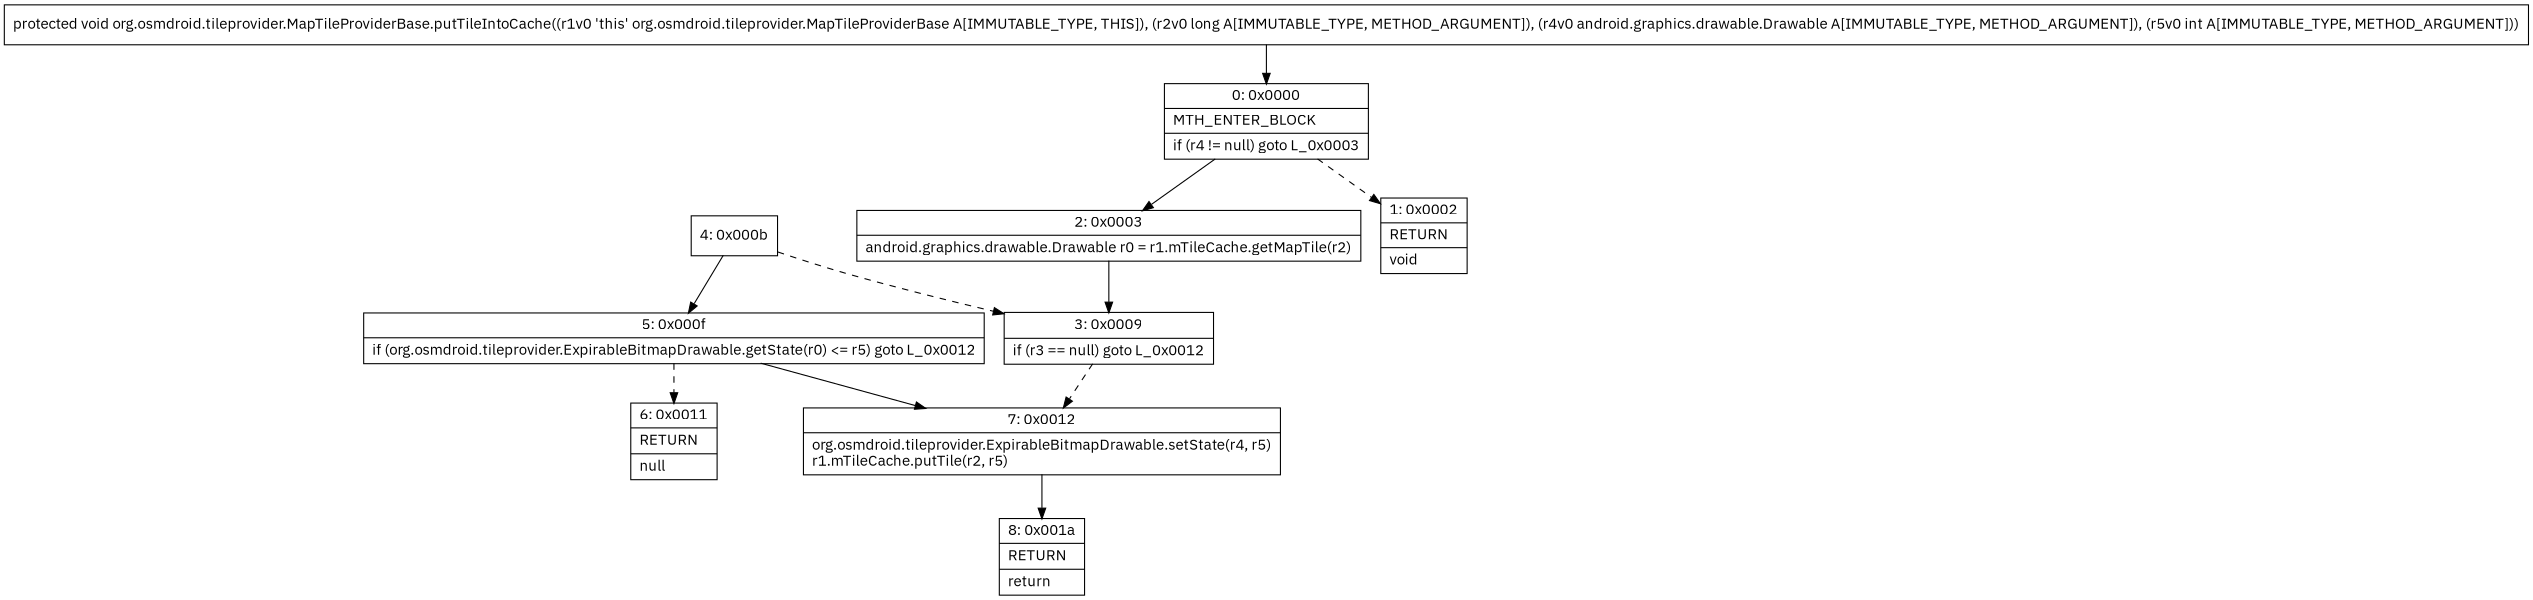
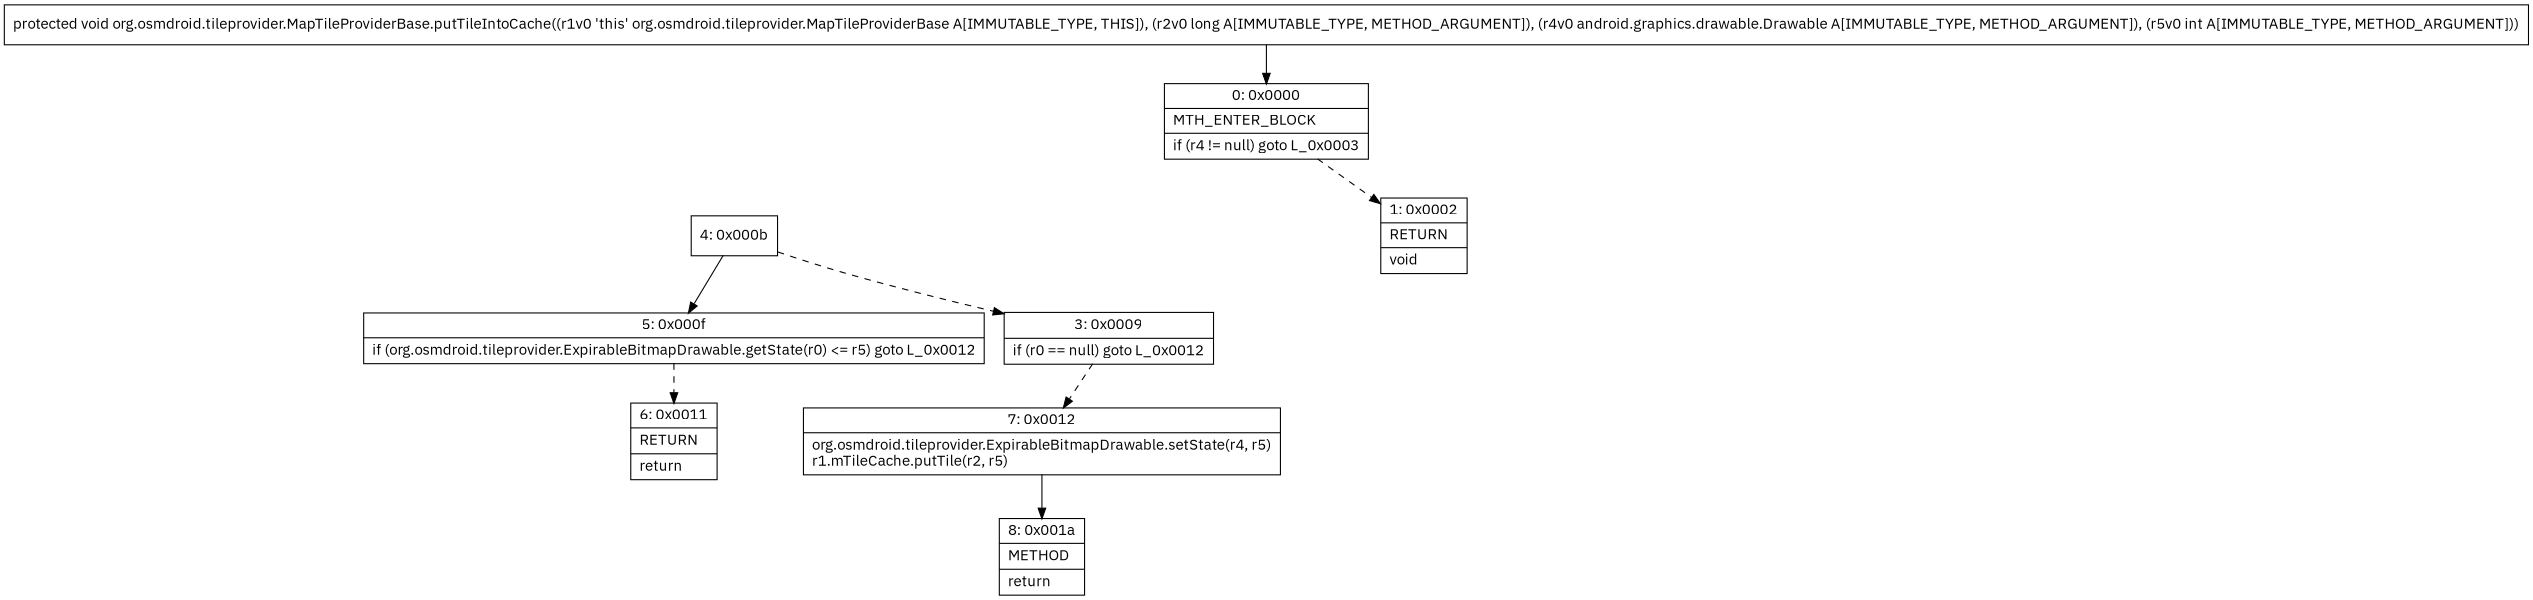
node "2: 0x0003": removed
node "3: 0x0009": text "if (r3 == null) goto L_0x0012" -> "if (r0 == null) goto L_0x0012"
edge "5: 0x000f" -> "7: 0x0012": removed
node "6: 0x0011": text "null" -> "return"
node "8: 0x001a": text "RETURN" -> "METHOD"
